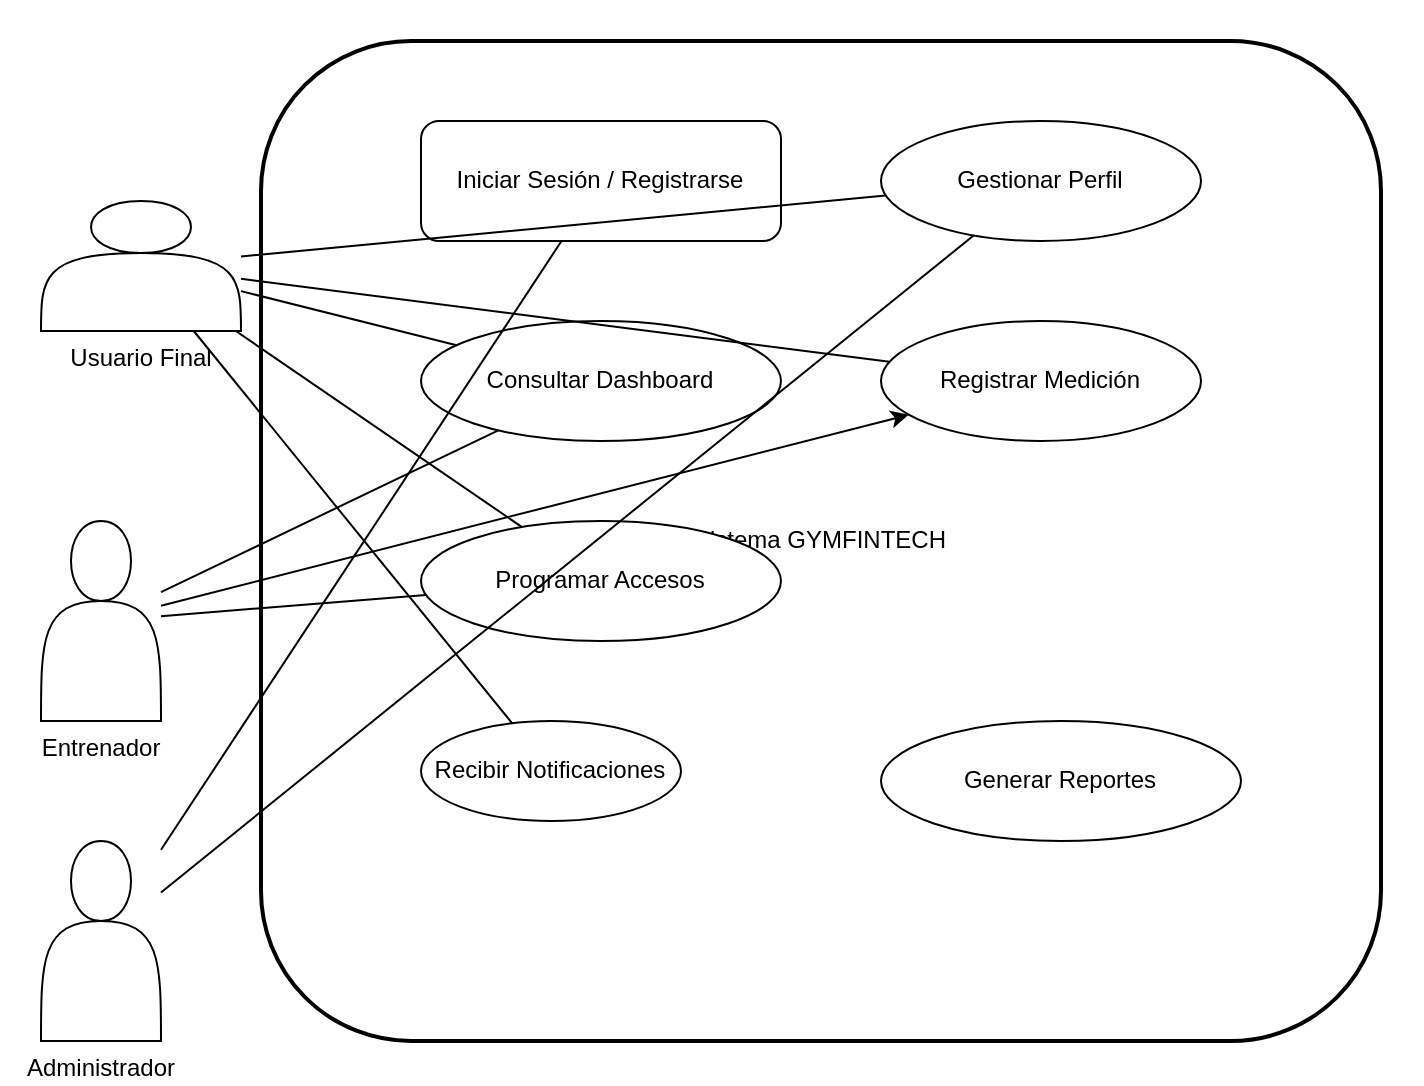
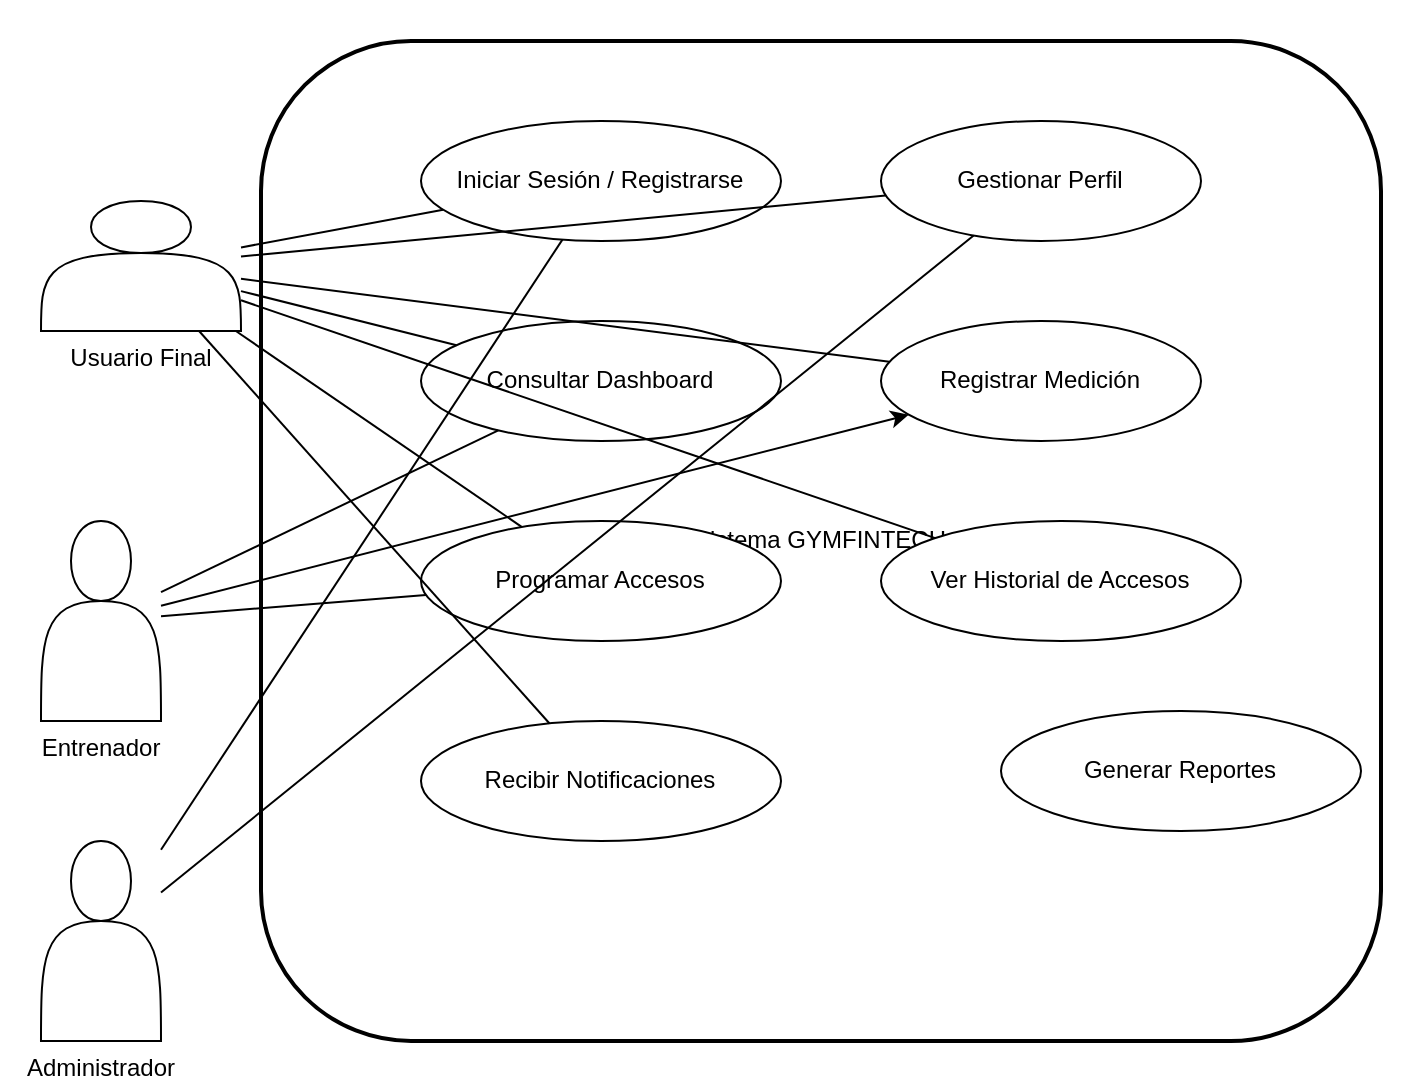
node "Iniciar Sesión / Registrarse": shape rounded rectangle -> ellipse
edge "Iniciar Sesión / Registrarse" -- "Usuario Final": added
edge "Usuario Final" -- "Ver Historial de Accesos": added
node "Ver Historial de Accesos": added
node "Recibir Notificaciones": size 260x100 -> 360x120
node "Generar Reportes": moved (1061, 781) -> (1181, 771)
